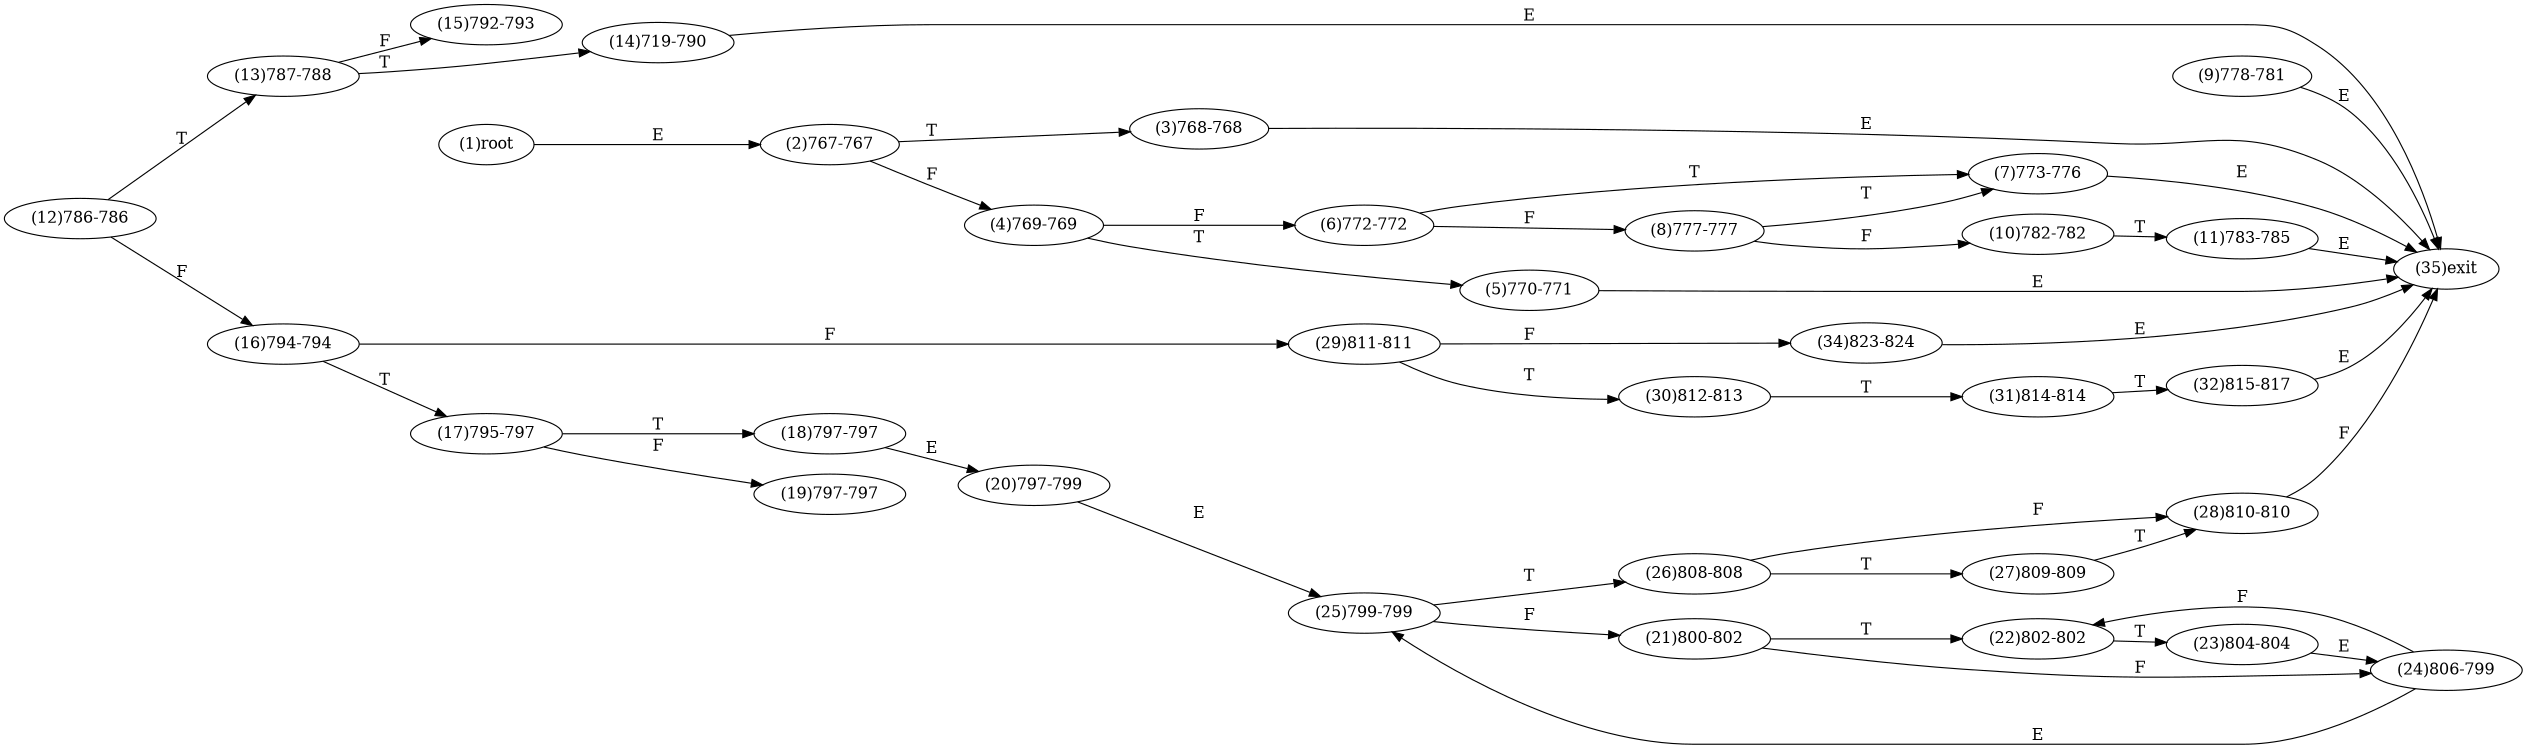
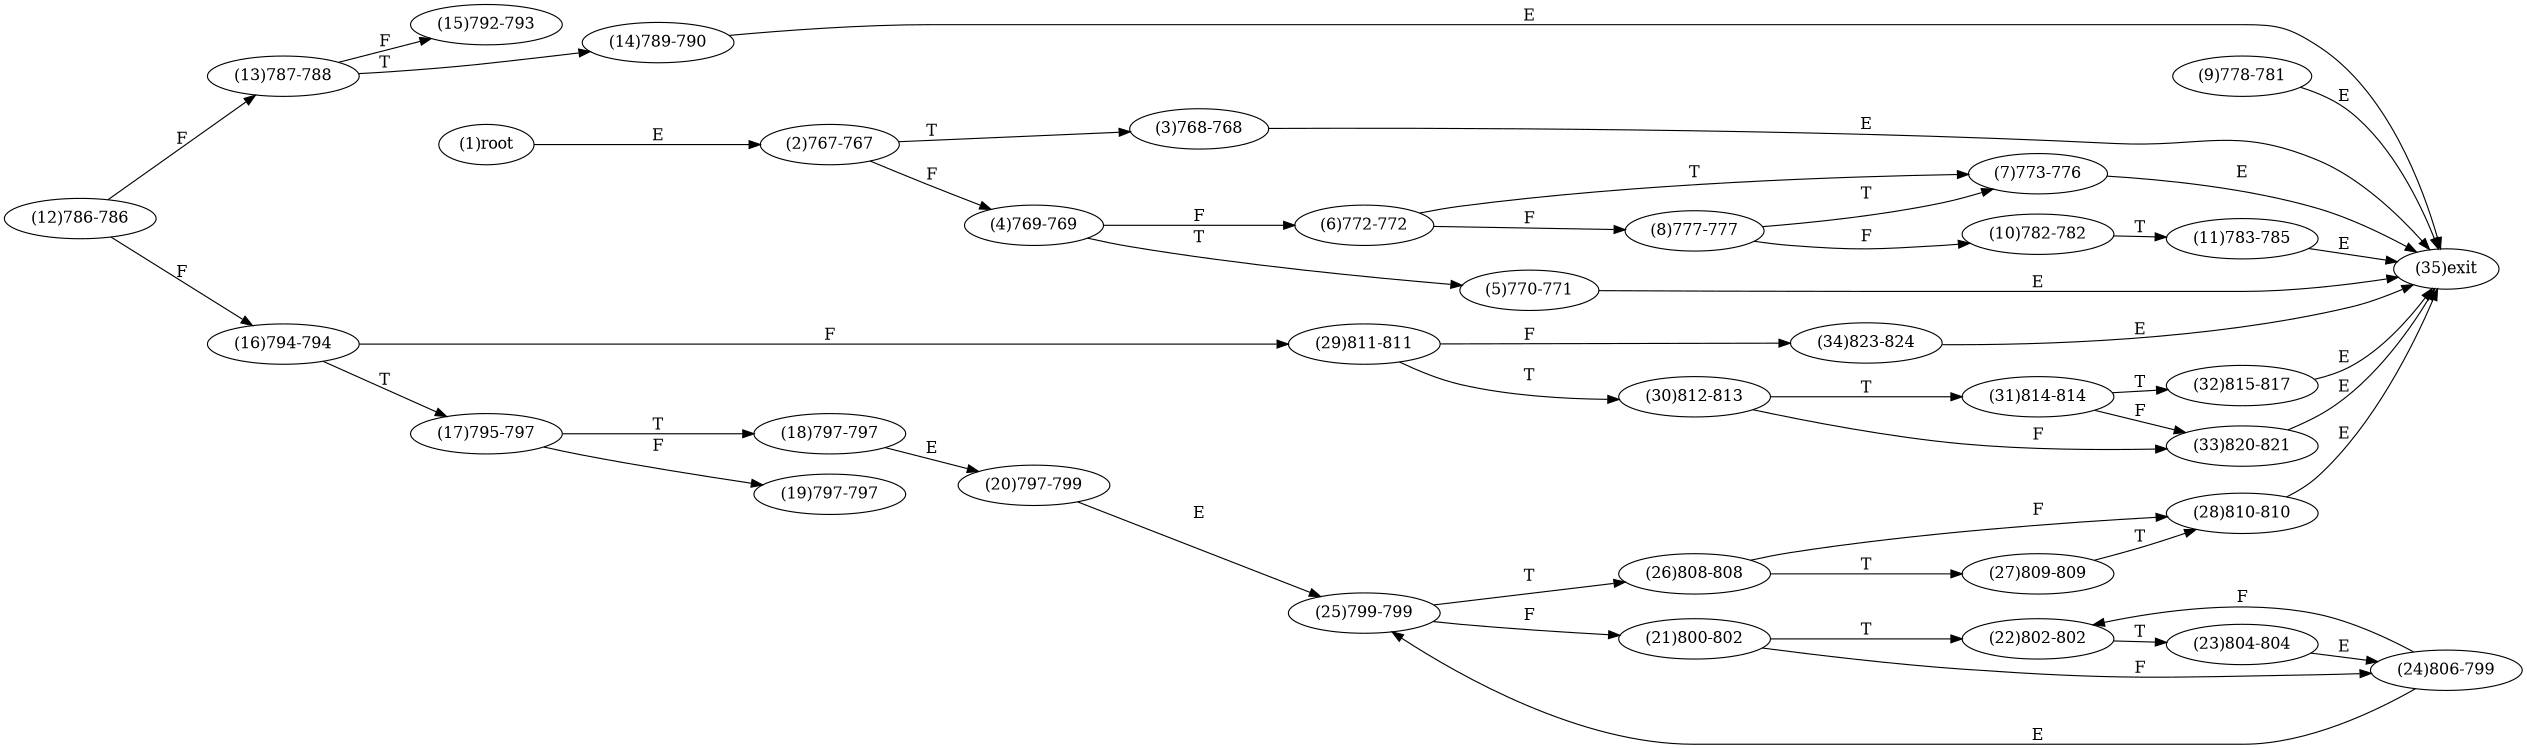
node "(14)719-790": label "(14)719-790" -> "(14)789-790"
edge "(12)786-786" -> "(13)787-788": label "T" -> "F"
edge "(28)810-810" -> "(35)exit": label "F" -> "E"
node "(33)820-821": added
